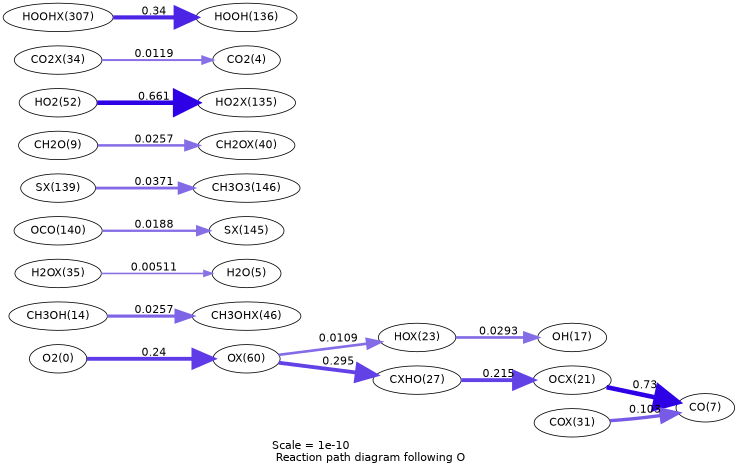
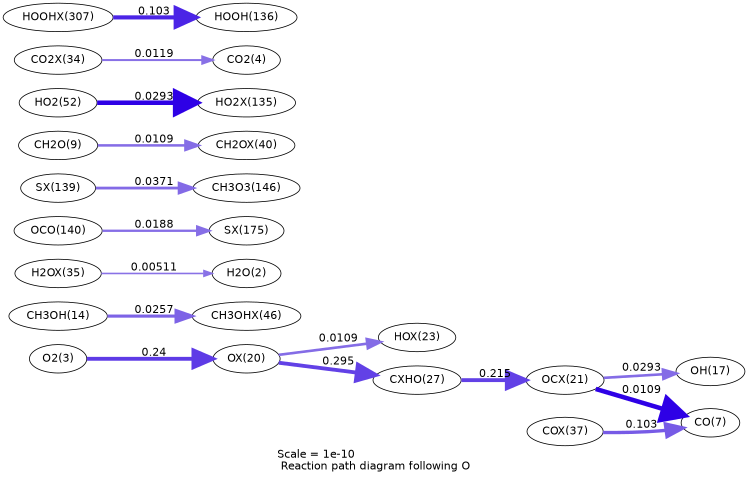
edge "HOOHX(307)" -> "HOOH(136)": label " 0.34" -> " 0.103"
edge "HO2(52)" -> "HO2X(135)": label " 0.661" -> " 0.0293"
edge "CH2O(9)" -> "CH2OX(40)": label " 0.0257" -> " 0.0109"
node "SX(145)": label "SX(145)" -> "SX(175)"
node "H2O(5)": label "H2O(5)" -> "H2O(2)"
edge "HOX(23)" -> "OH(17)": now "OCX(21)" -> "OH(17)"
node "O2(0)": label "O2(0)" -> "O2(3)"
node "OX(60)": label "OX(60)" -> "OX(20)"
edge "OCX(21)" -> "CO(7)": label " 0.73" -> " 0.0109"
node "COX(31)": label "COX(31)" -> "COX(37)"
